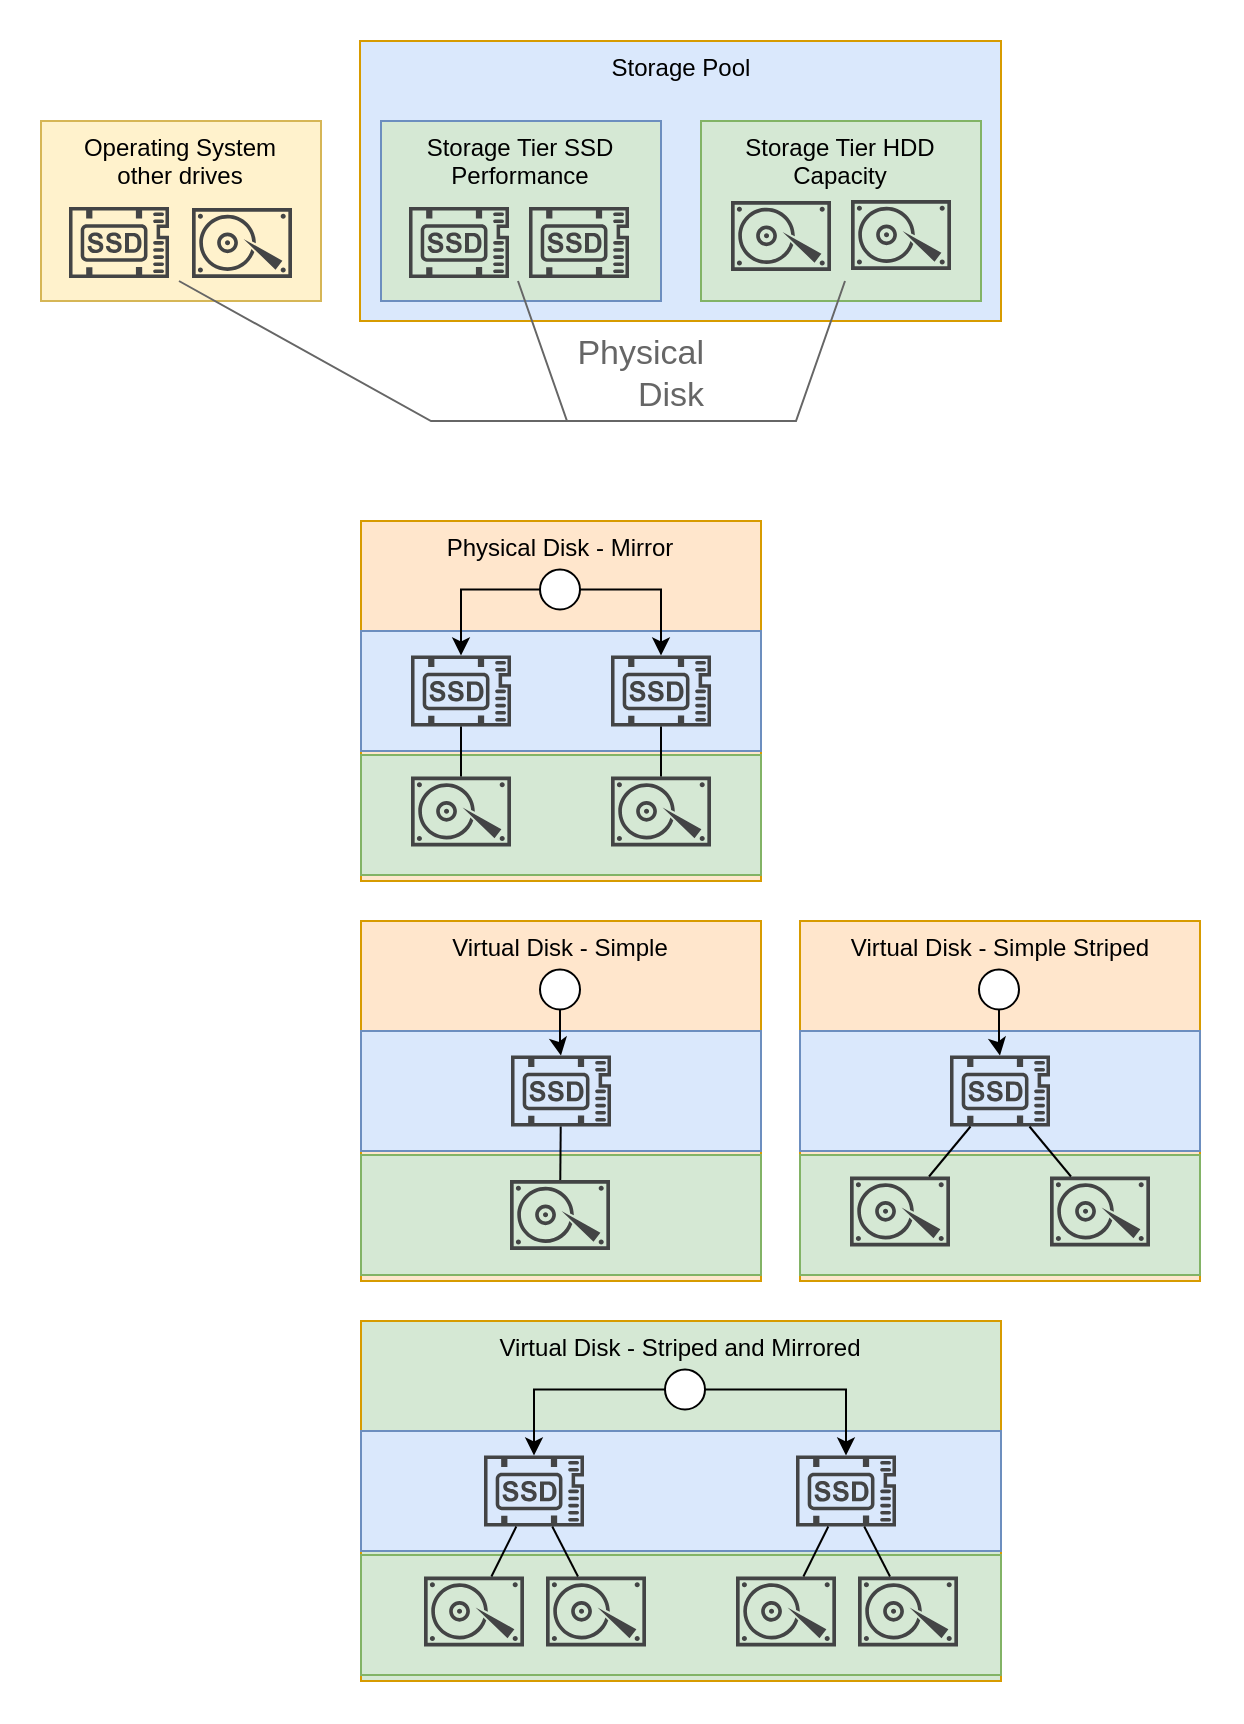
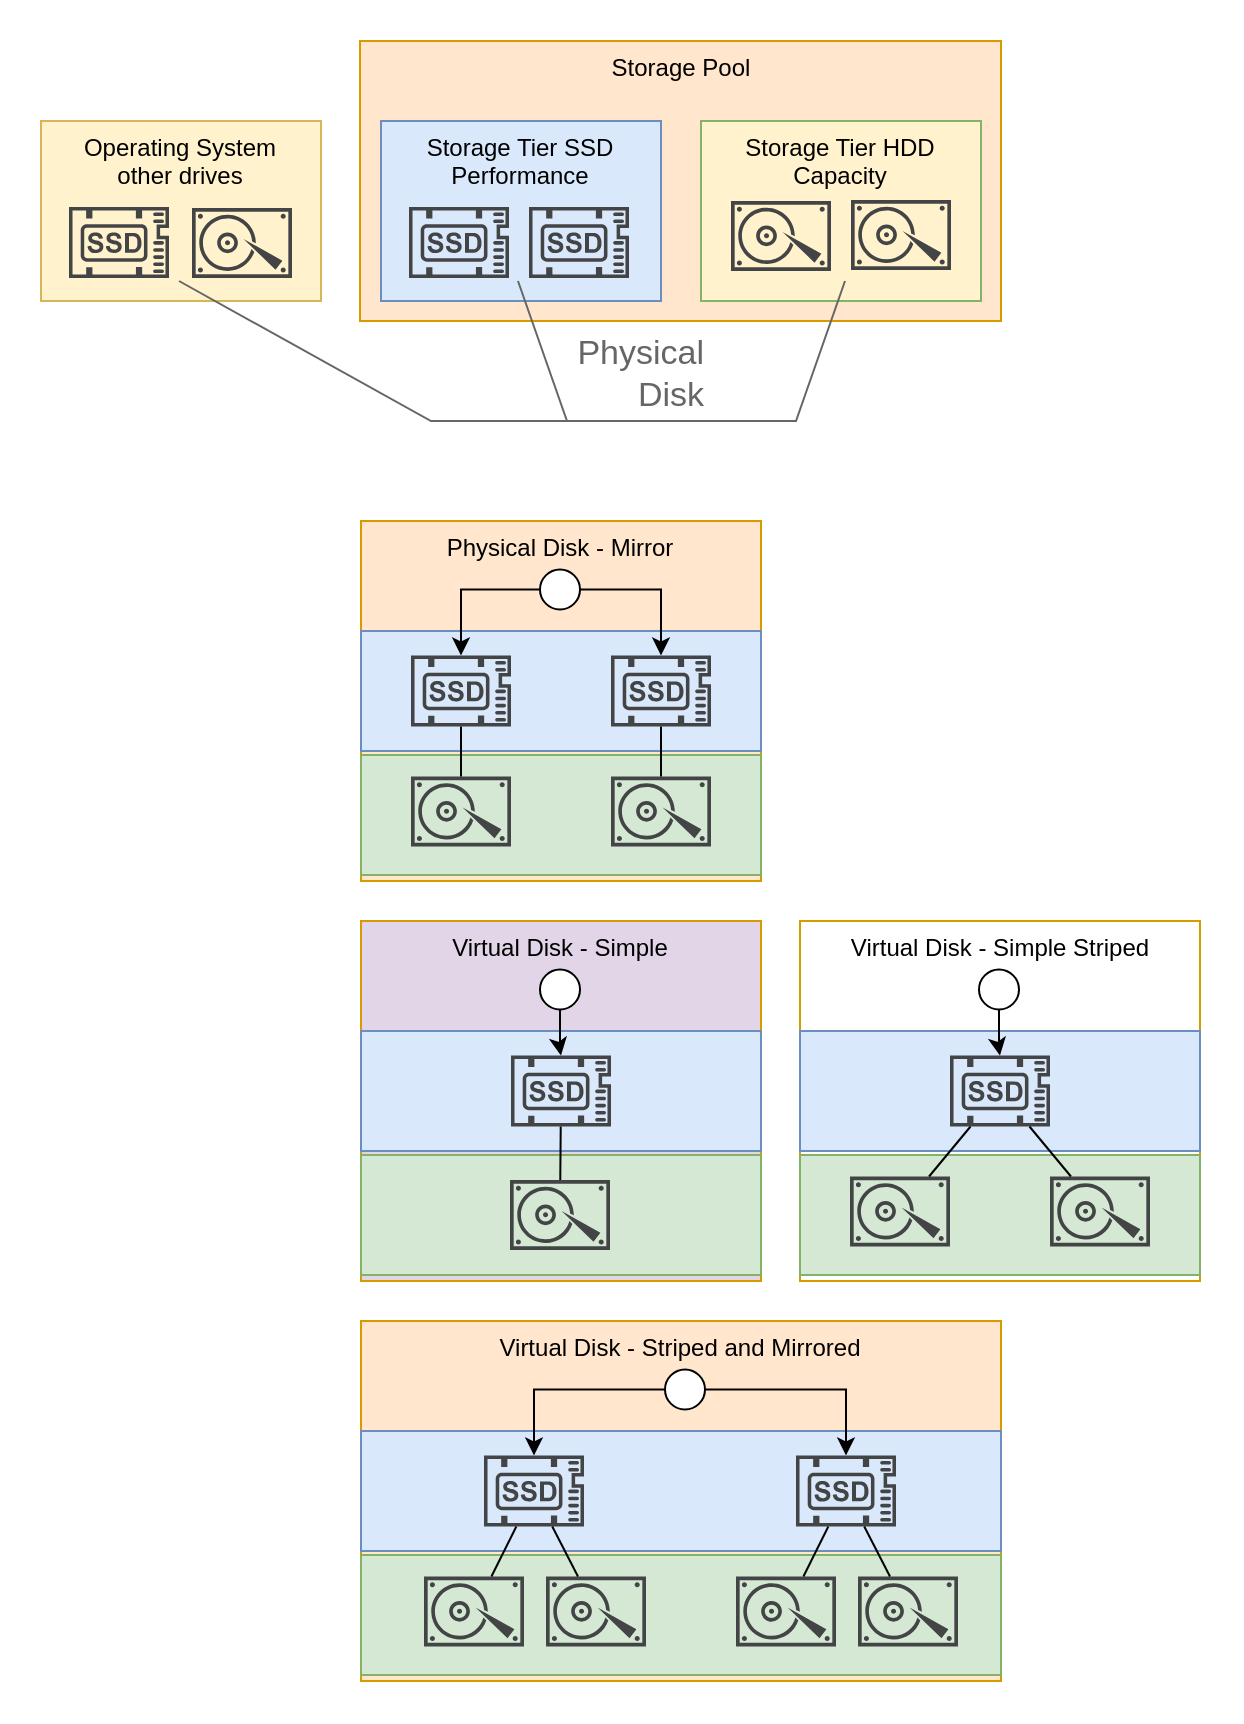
node "Storage Pool": fillcolor #dae8fc -> #ffe6cc
node "Storage Tier SSD Performance": fillcolor #d5e8d4 -> #dae8fc
node "Storage Tier HDD Capacity": fillcolor #d5e8d4 -> #fff2cc
node "Virtual Disk - Simple": fillcolor #ffe6cc -> #e1d5e7
node "Virtual Disk - Simple Striped": fillcolor #ffe6cc -> #ffffff
node "Virtual Disk - Striped and Mirrored": fillcolor #d5e8d4 -> #ffe6cc
